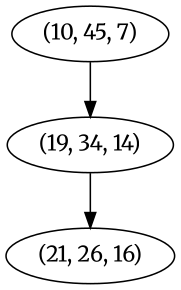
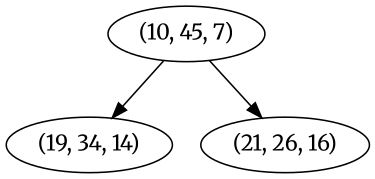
edge "(19, 34, 14)" -> "(21, 26, 16)": now "(10, 45, 7)" -> "(21, 26, 16)"
